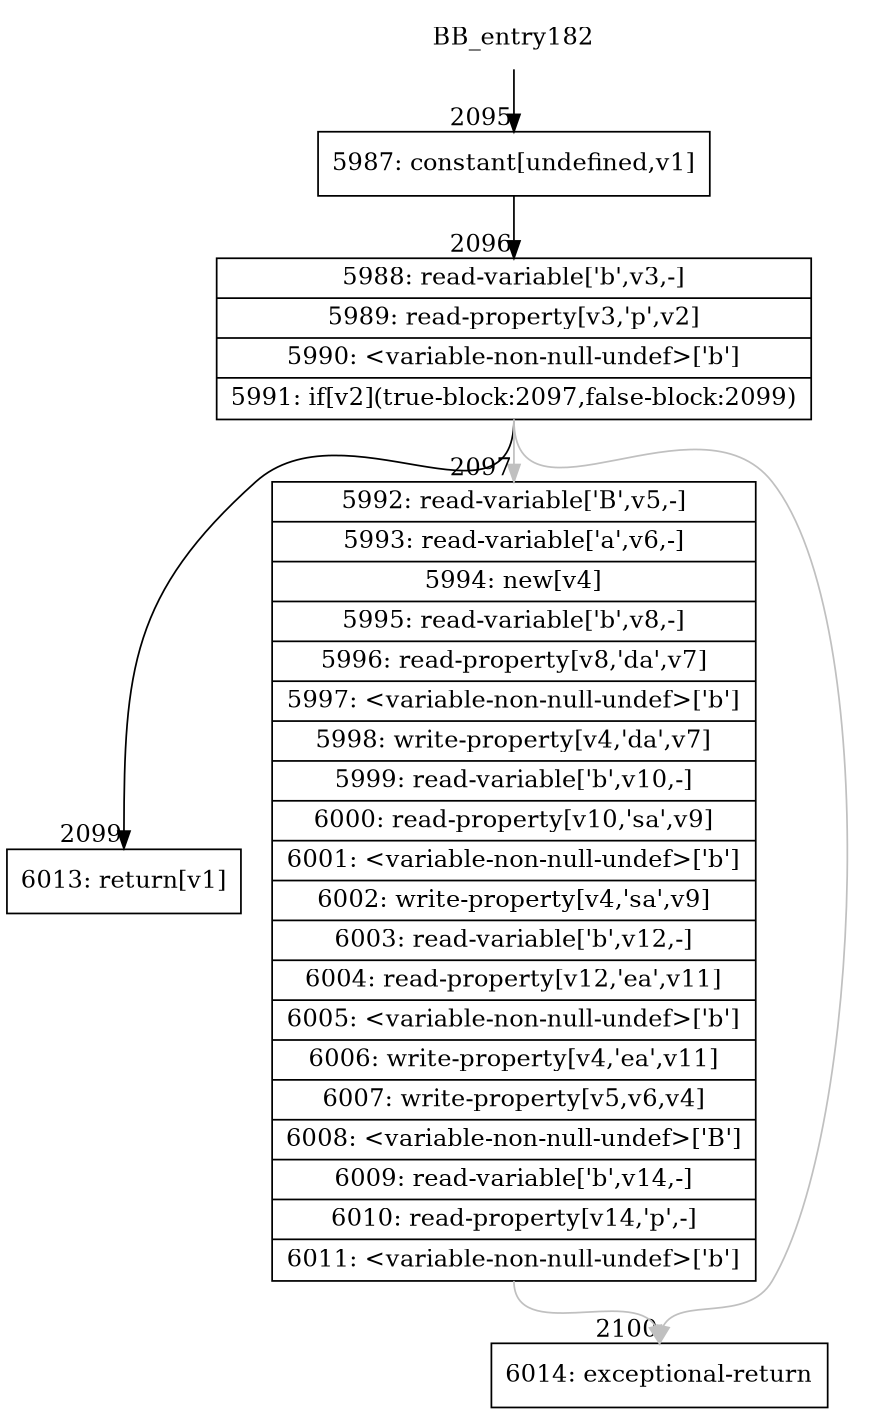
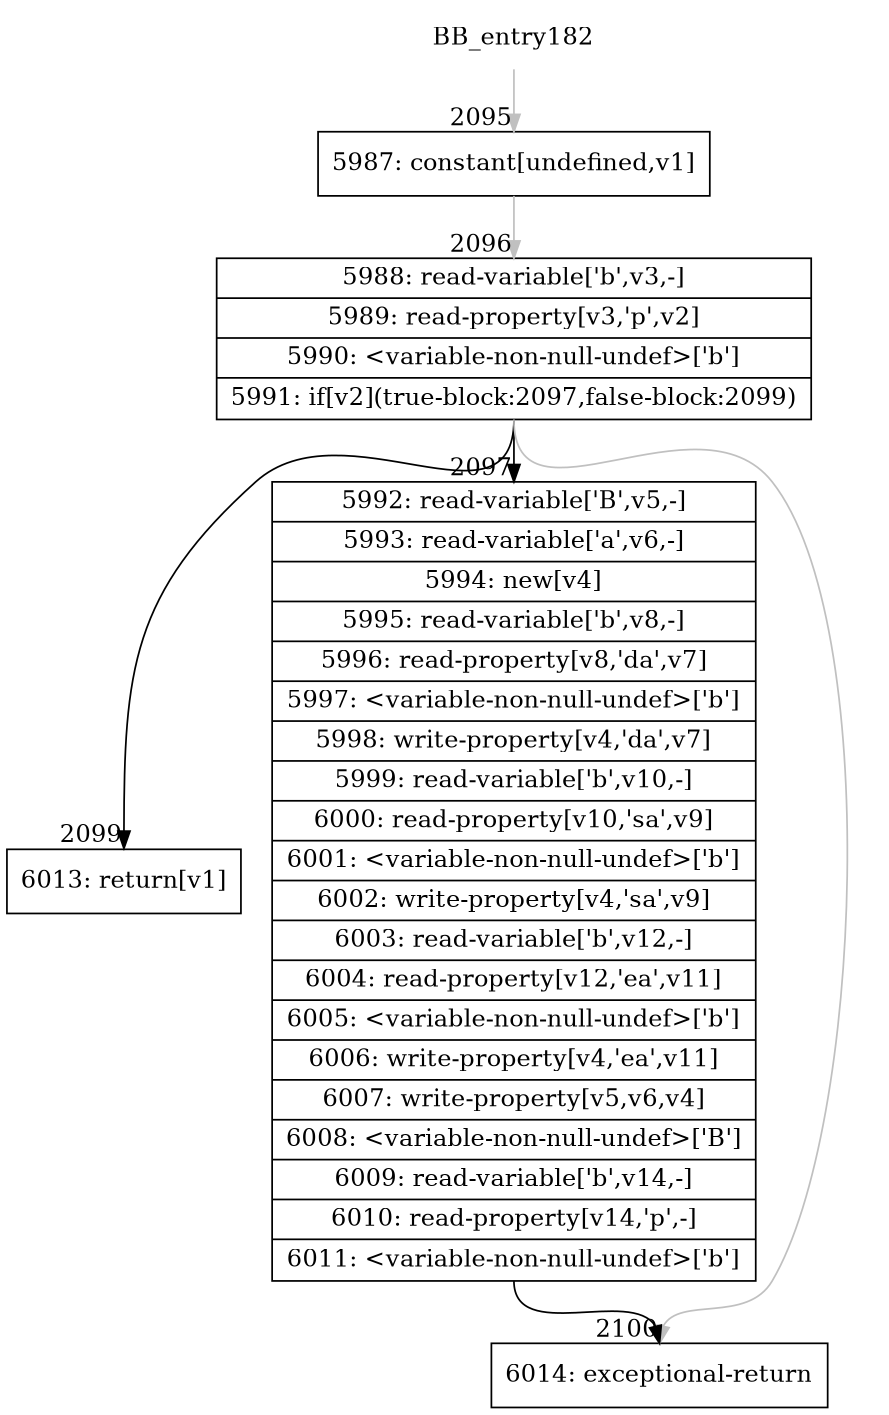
edge "BB_entry182" -> "5987: constant[undefined,v1]": color black -> gray
edge "5987: constant[undefined,v1]" -> "5988: read-variable['b',v3,-]": color black -> gray
edge "5988: read-variable['b',v3,-]" -> "5992: read-variable['B',v5,-]": color gray -> black
edge "5992: read-variable['B',v5,-]" -> "6014: exceptional-return": color gray -> black
